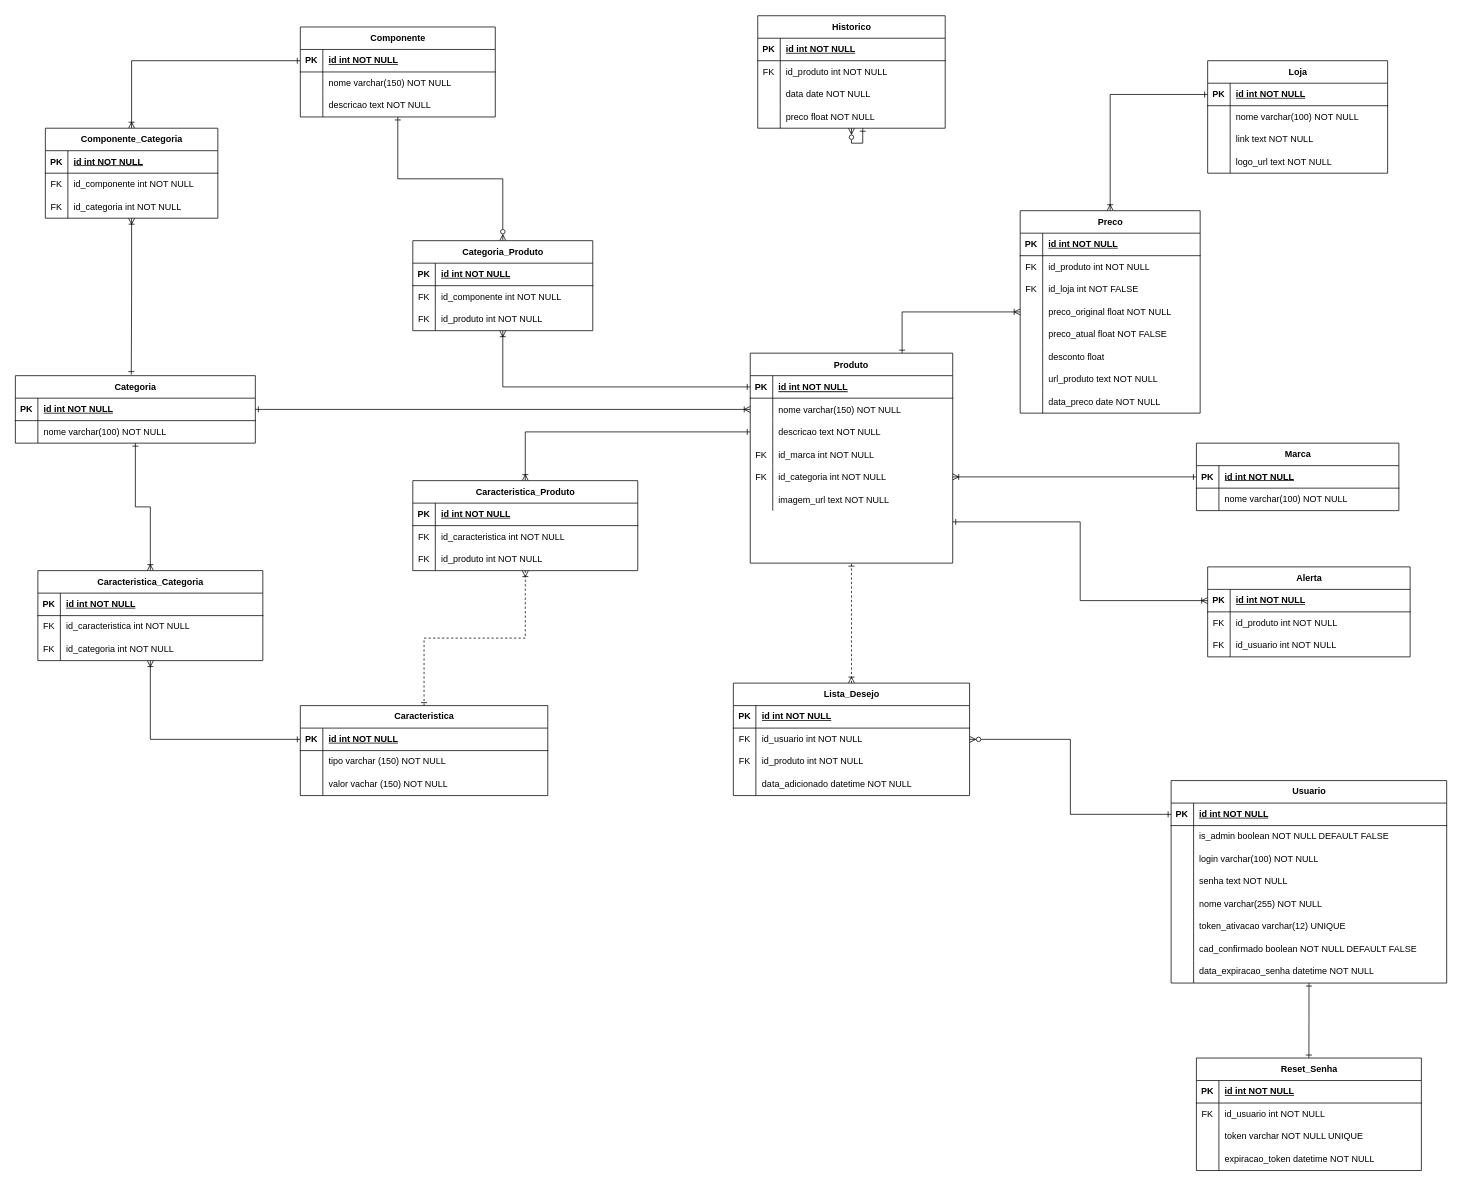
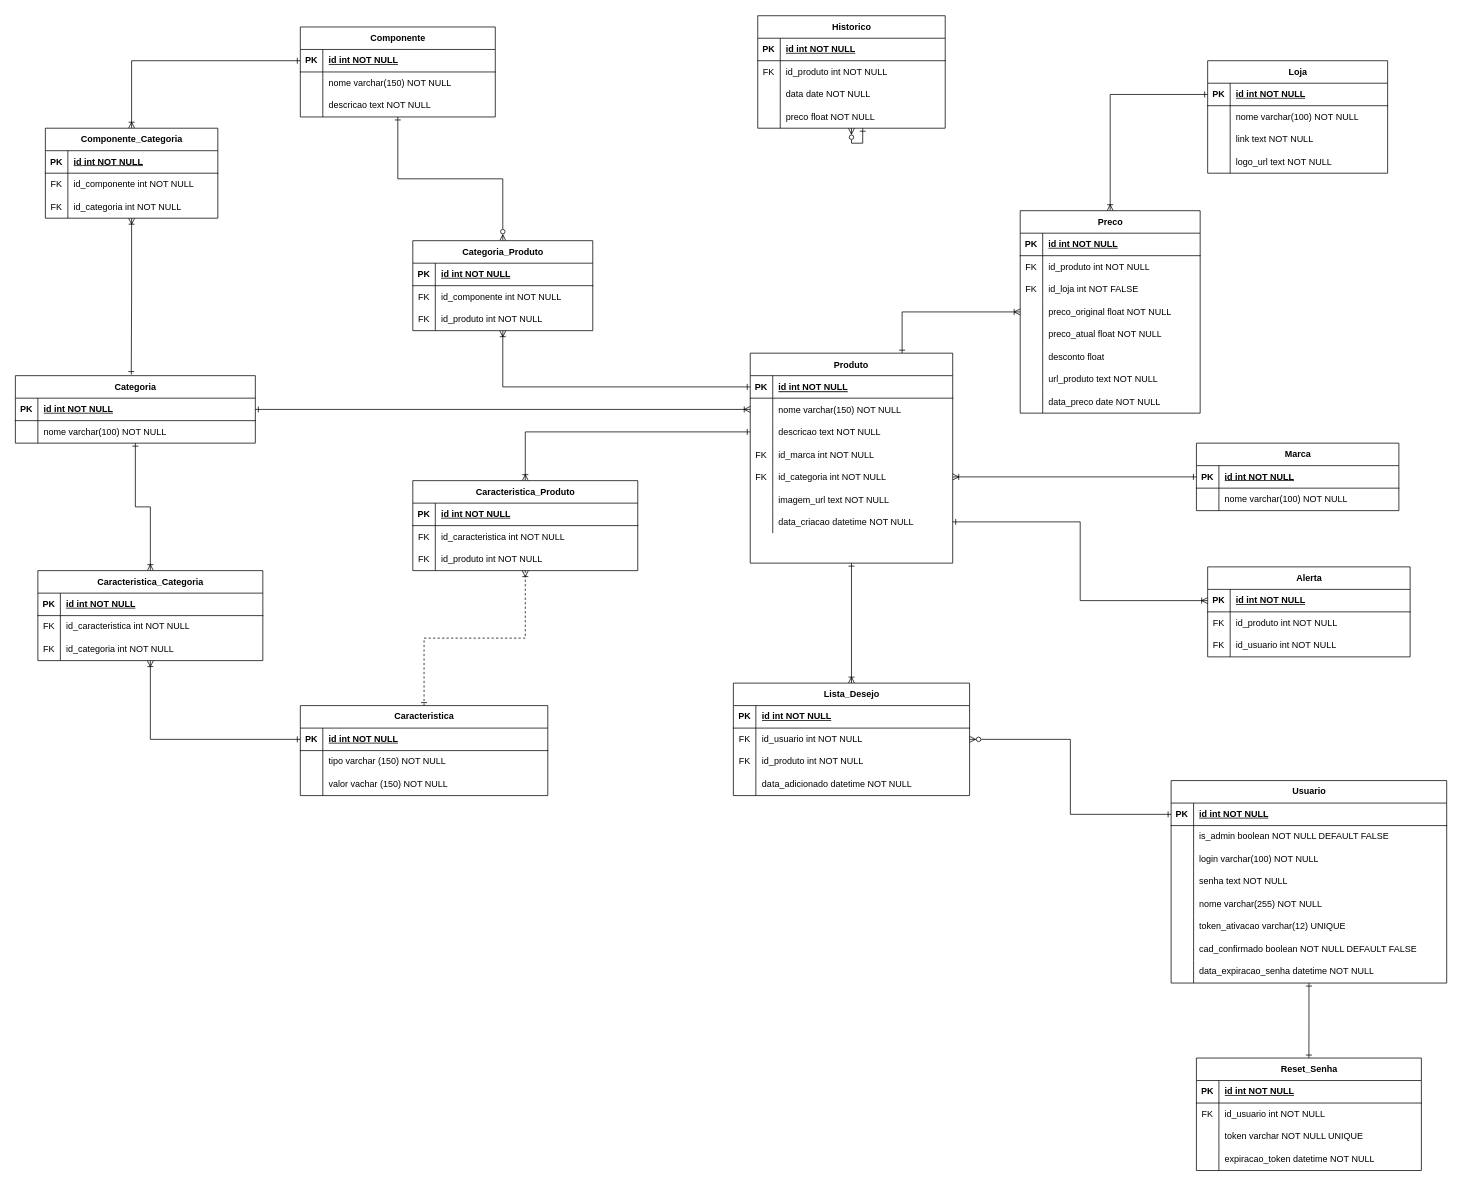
node "preco_atual float NOT FALSE": label "preco_atual float NOT FALSE" -> "preco_atual float NOT NULL"
node "data_criacao datetime NOT NULL": added
edge "Produto" -- "Lista_Desejo": style dashed -> solid
